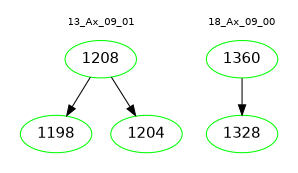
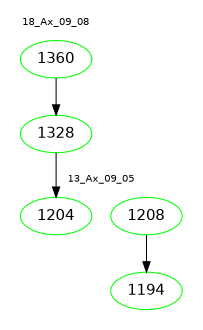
cluster "13_Ax_09_01": label "13_Ax_09_01" -> "13_Ax_09_05"
cluster "18_Ax_09_00": label "18_Ax_09_00" -> "18_Ax_09_08"
edge "1208" -> "1204": now "1328" -> "1204"
node "1198": label "1198" -> "1194"
